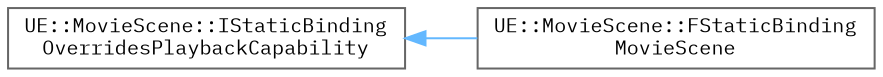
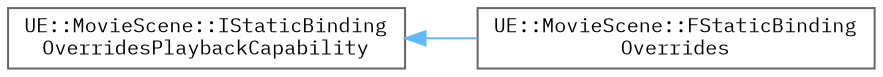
node "UE::MovieScene::FStaticBinding MovieScene": label "UE::MovieScene::FStaticBinding MovieScene" -> "UE::MovieScene::FStaticBinding Overrides"
